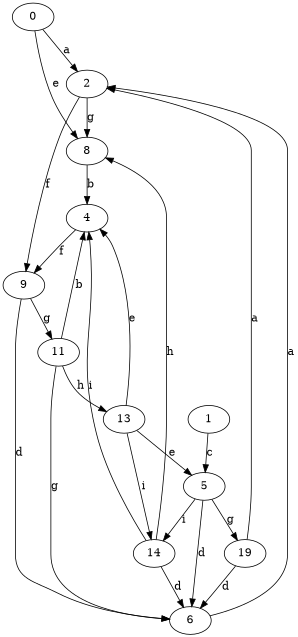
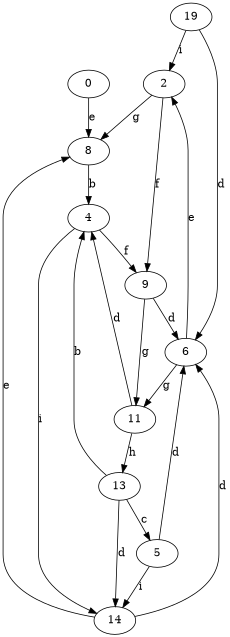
edge "0" -> "2": removed, label "a"
edge "11" -> "4": label "b" -> "d"
edge "13" -> "4": label "e" -> "b"
edge "19" -> "2": label "a" -> "i"
edge "14" -> "8": label "h" -> "e"
edge "6" -> "2": label "a" -> "e"
edge "14" -> "4": reversed
node "1": removed
edge "13" -> "5": label "e" -> "c"
edge "13" -> "14": label "i" -> "d"
edge "5" -> "19": removed, label "g"
edge "11" -> "6": reversed
